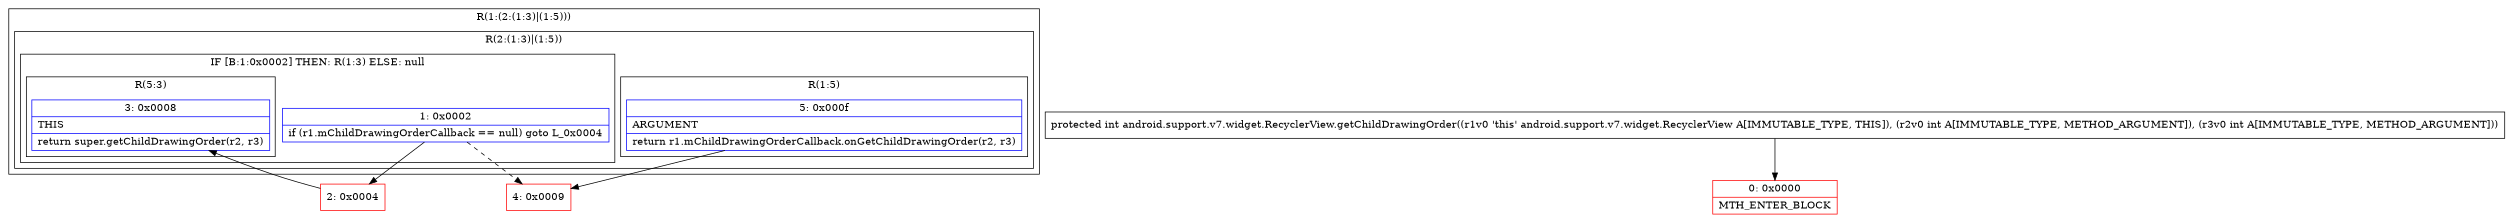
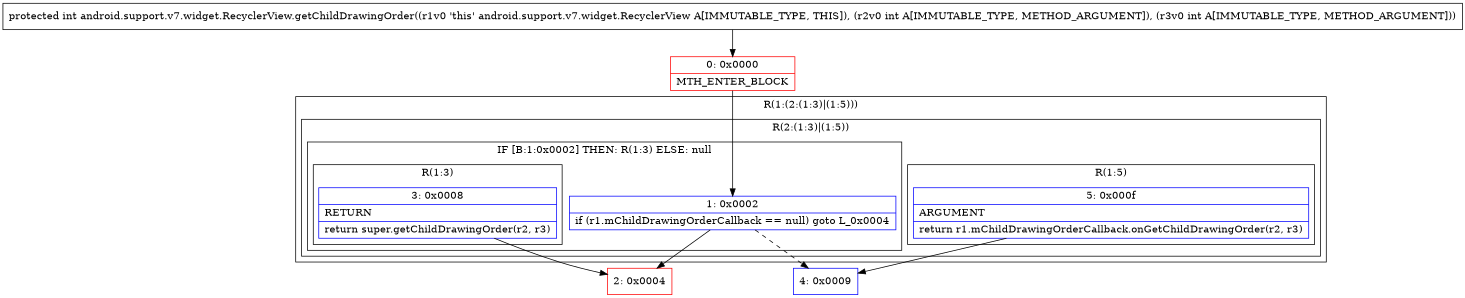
cluster "R(5:3)": label "R(5:3)" -> "R(1:3)"
node "3: 0x0008": text "THIS" -> "RETURN"
edge "0: 0x0000" -> "1: 0x0002": added
edge "2: 0x0004" -> "3: 0x0008": reversed
node "4: 0x0009": color red -> blue
